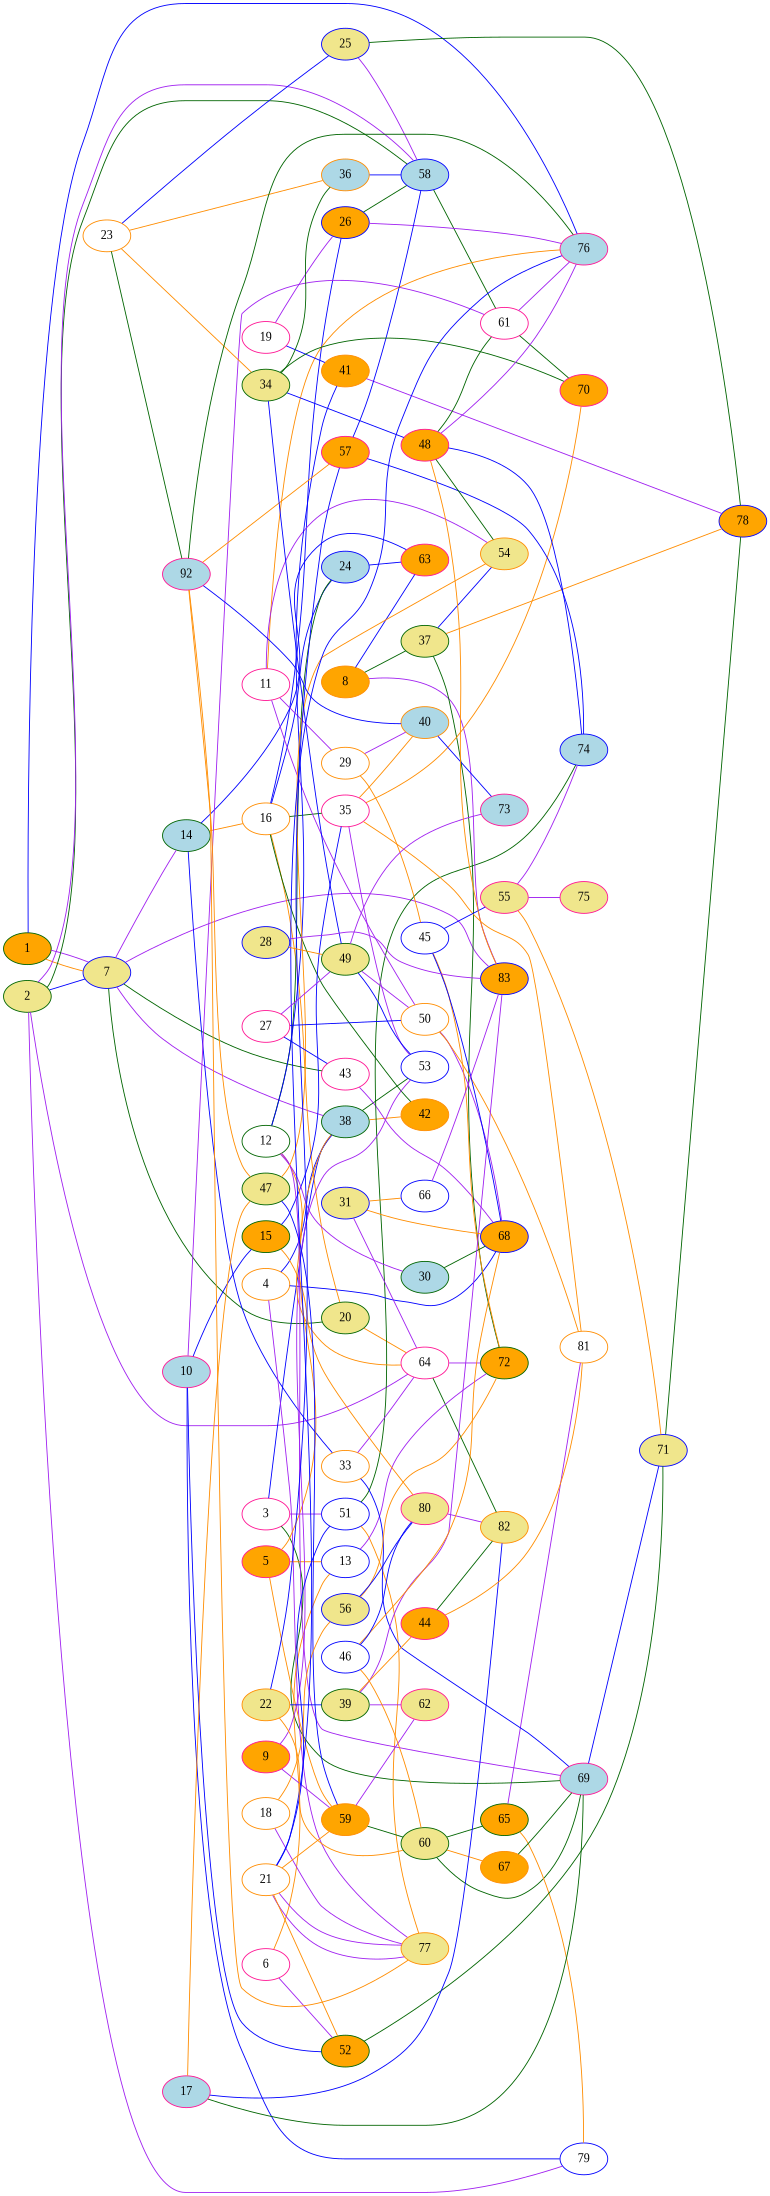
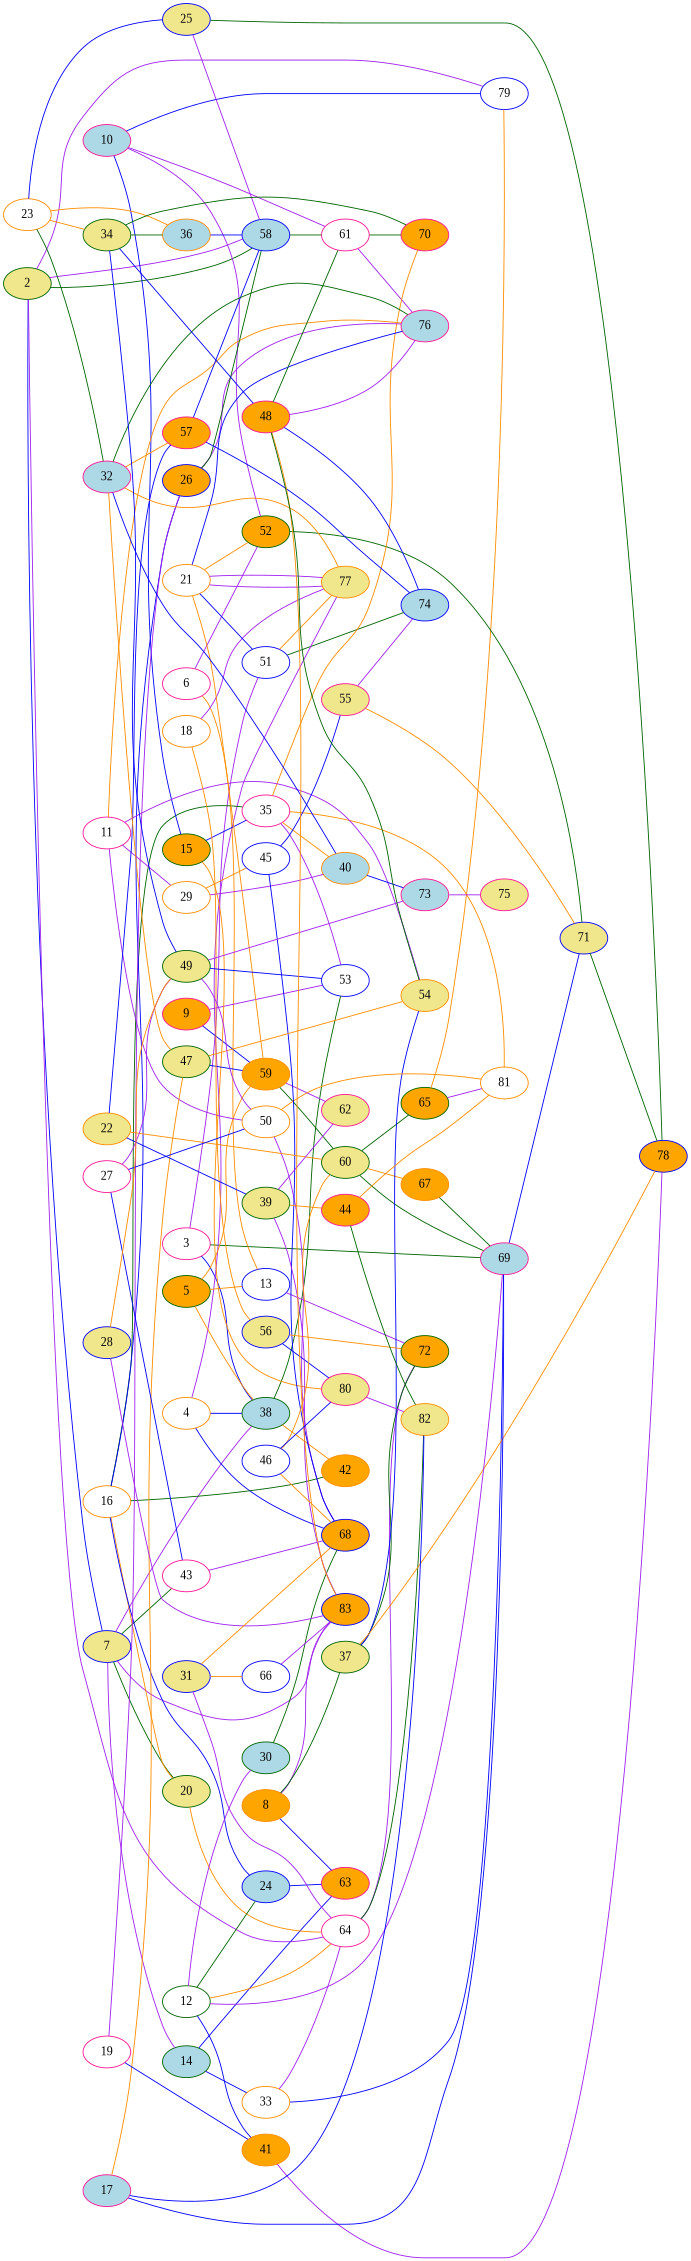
node "92": label "92" -> "32"
edge "16" -- "14": removed
edge "55" -- "75": now "73" -- "75"
node "1": removed
edge "45" -- "72": removed
node "5": color deeppink -> darkgreen
edge "10" -- "52": color blue -> purple
edge "9" -- "59": color purple -> blue
edge "69" -- "17": color darkgreen -> blue
